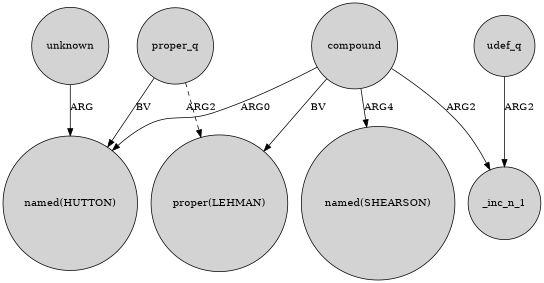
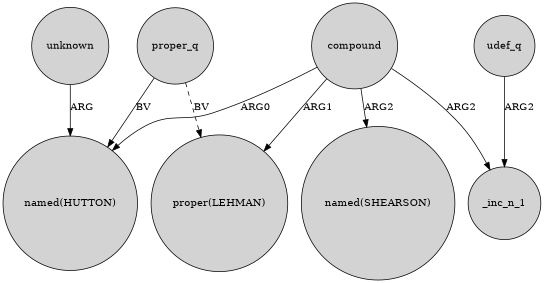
edge "proper_q" -> "proper(LEHMAN)": label "ARG2" -> "BV"
edge "compound" -> "proper(LEHMAN)": label "BV" -> "ARG1"
edge "compound" -> "named(SHEARSON)": label "ARG4" -> "ARG2"
